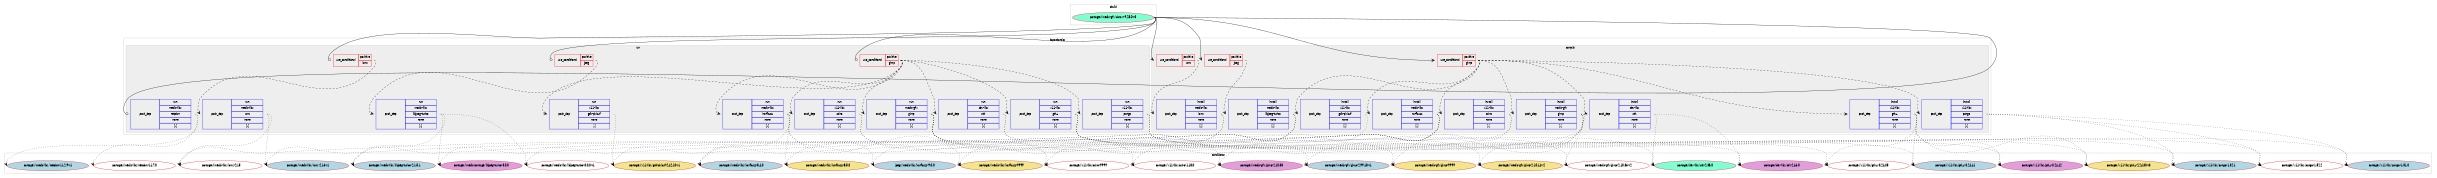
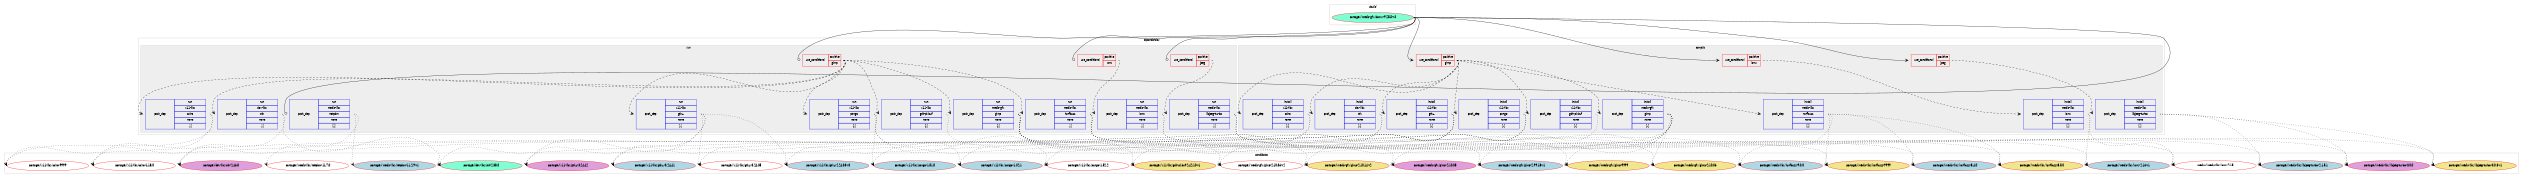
node "portage://media-libs/lcms-2.15": label "portage://media-libs/lcms-2.15" -> "media://media-libs/lcms-2.15"
node "portage://media-portage/libjpeg-turbo-3.0.0": label "portage://media-portage/libjpeg-turbo-3.0.0" -> "portage://media-libs/libjpeg-turbo-3.0.0"
node "portage://media-libs/libjpeg-turbo-3.0.3-r1": fillcolor white -> khaki
node "jpeg://media-libs/harfbuzz-9.0.0": label "jpeg://media-libs/harfbuzz-9.0.0" -> "portage://media-libs/harfbuzz-9.0.0"
node "portage://media-gfx/gimp-2.10.36": added
node "portage://x11-libs/gtk+-2.24.33-r3": fillcolor khaki -> lightblue
